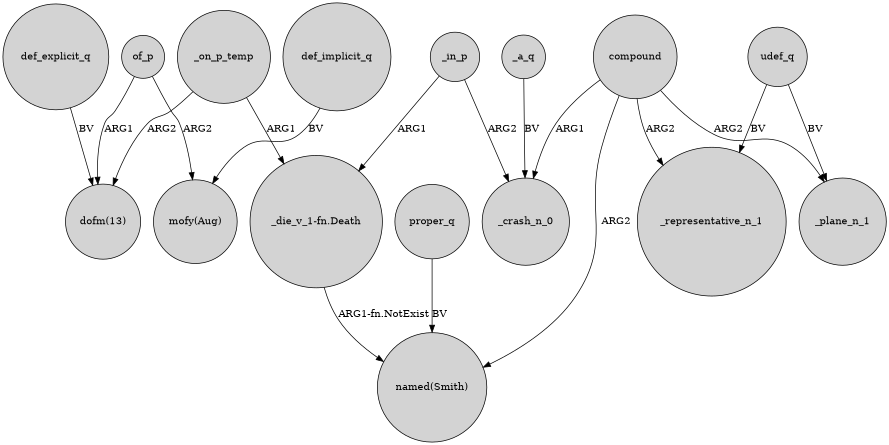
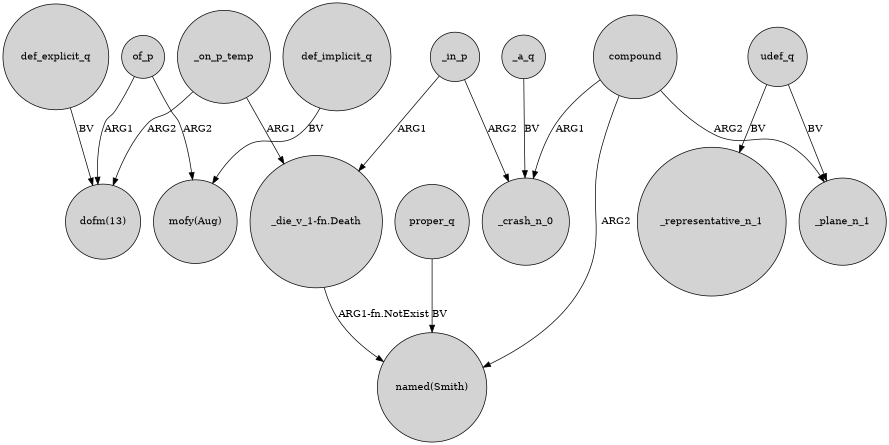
edge "compound" -> "_representative_n_1": removed, label "ARG2"
